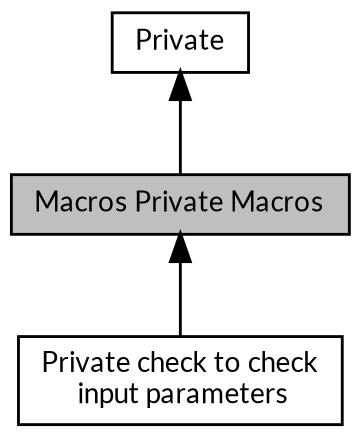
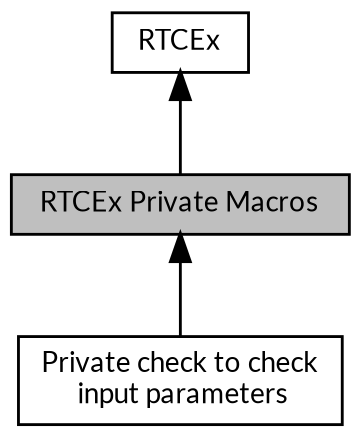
node "Private": label "Private" -> "RTCEx"
node "Macros Private Macros": label "Macros Private Macros" -> "RTCEx Private Macros"
